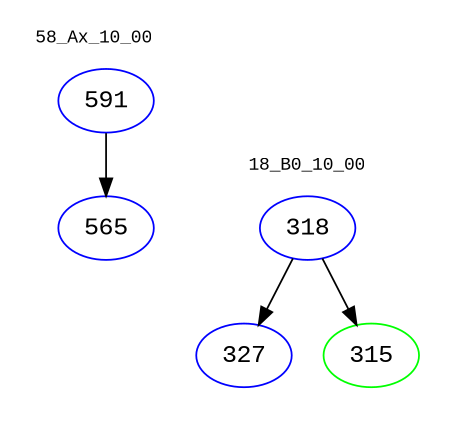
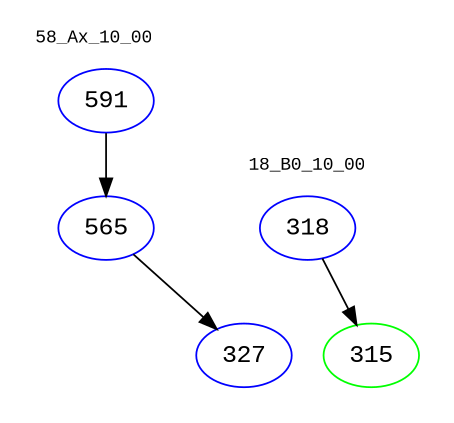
edge "318" -> "327": now "565" -> "327"
